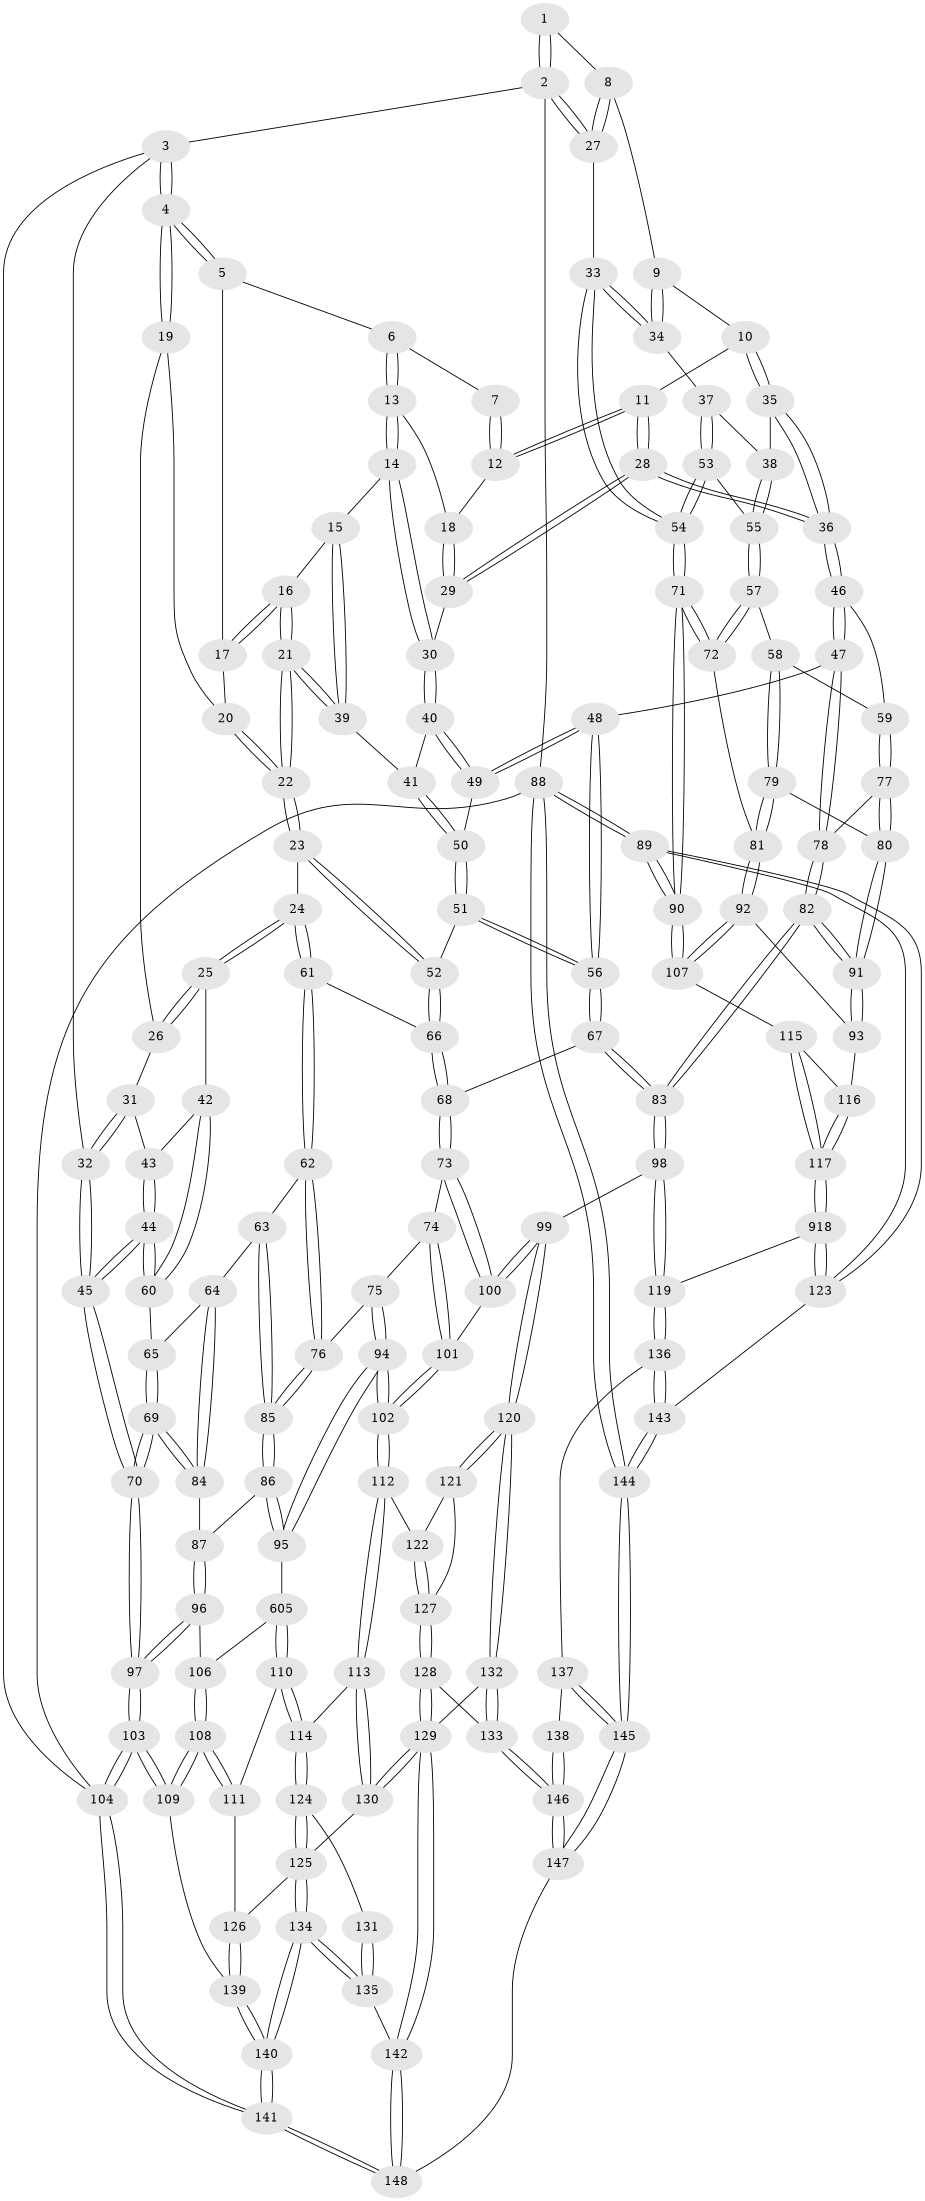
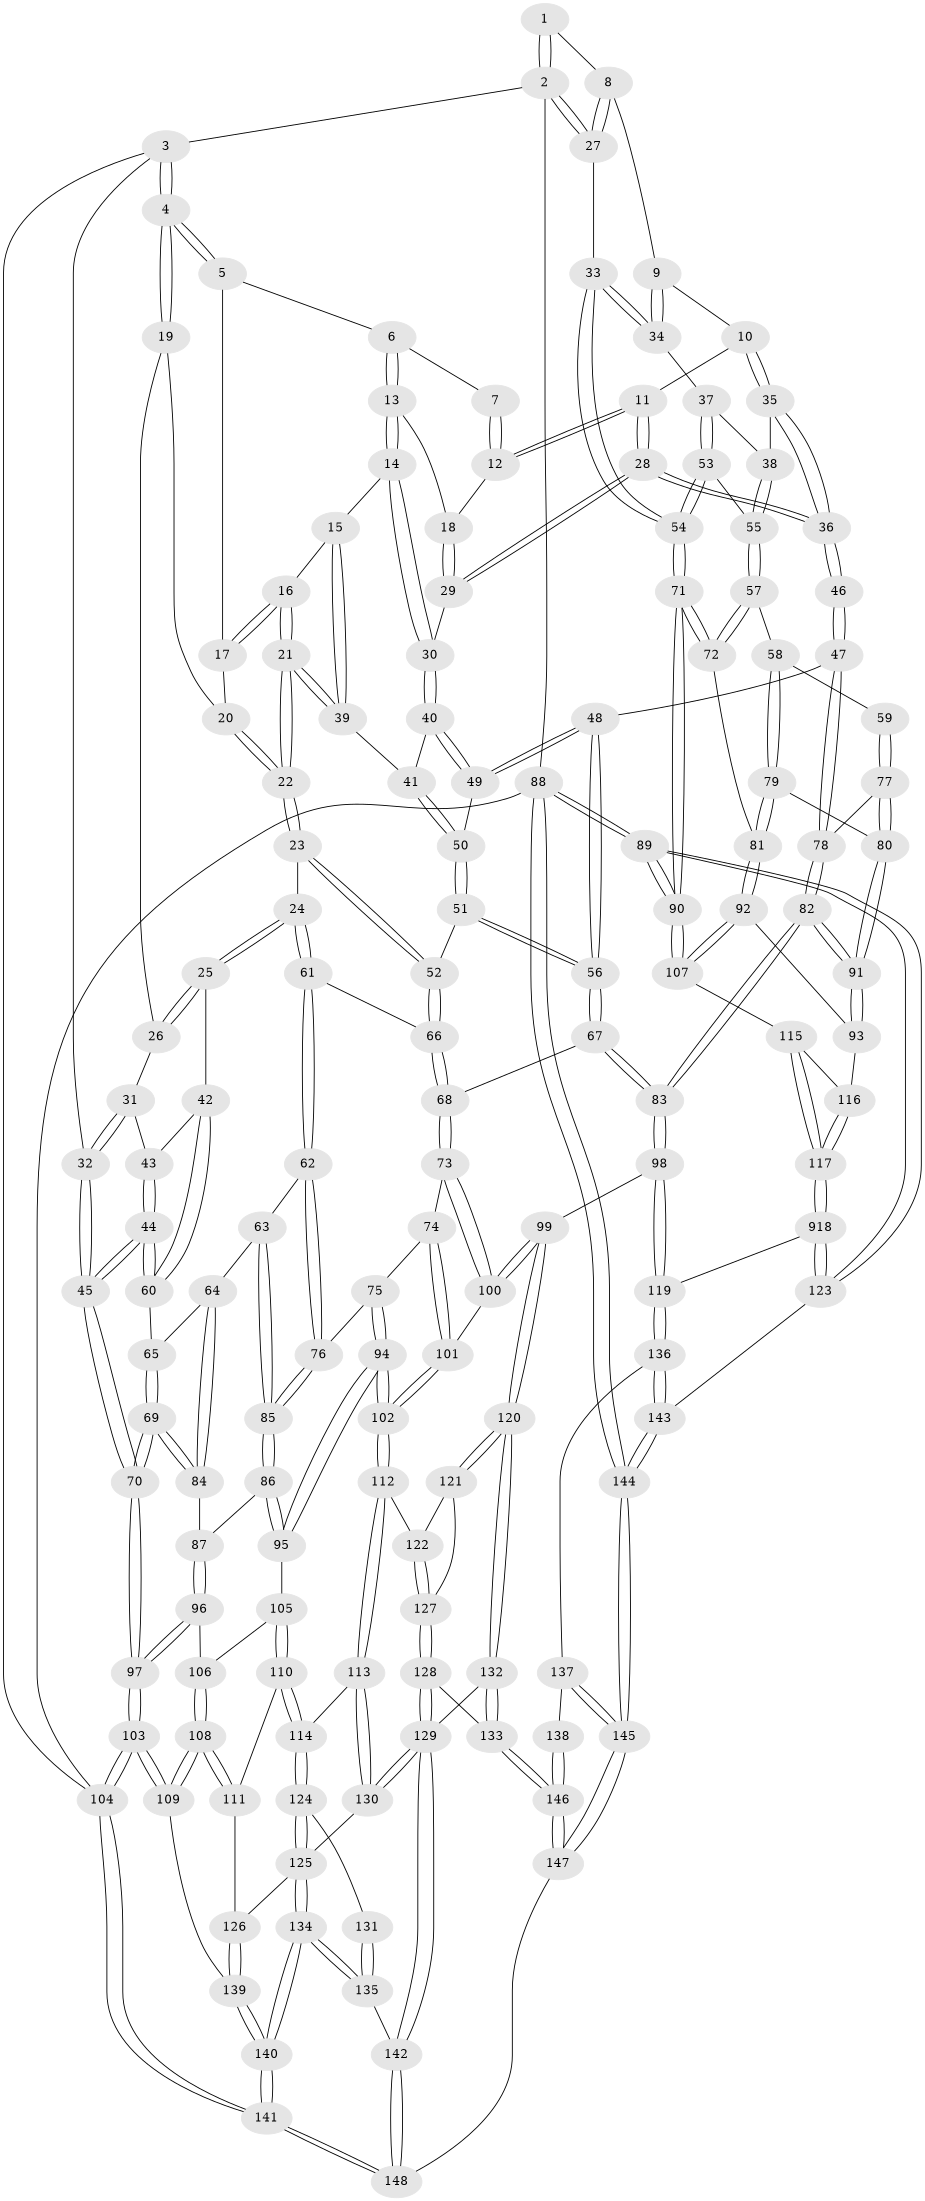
edge "46" -- "59": removed
node "605": label "605" -> "105"
